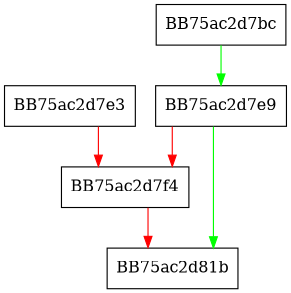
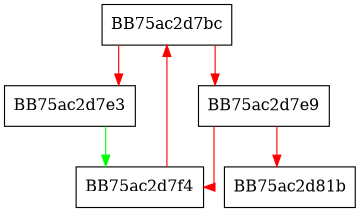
edge "BB75ac2d7bc" -> "BB75ac2d7e3": added
edge "BB75ac2d7bc" -> "BB75ac2d7e9": color green -> red
edge "BB75ac2d7e3" -> "BB75ac2d7f4": color red -> green
edge "BB75ac2d7e9" -> "BB75ac2d81b": color green -> red
edge "BB75ac2d7f4" -> "BB75ac2d81b": now "BB75ac2d7f4" -> "BB75ac2d7bc"
